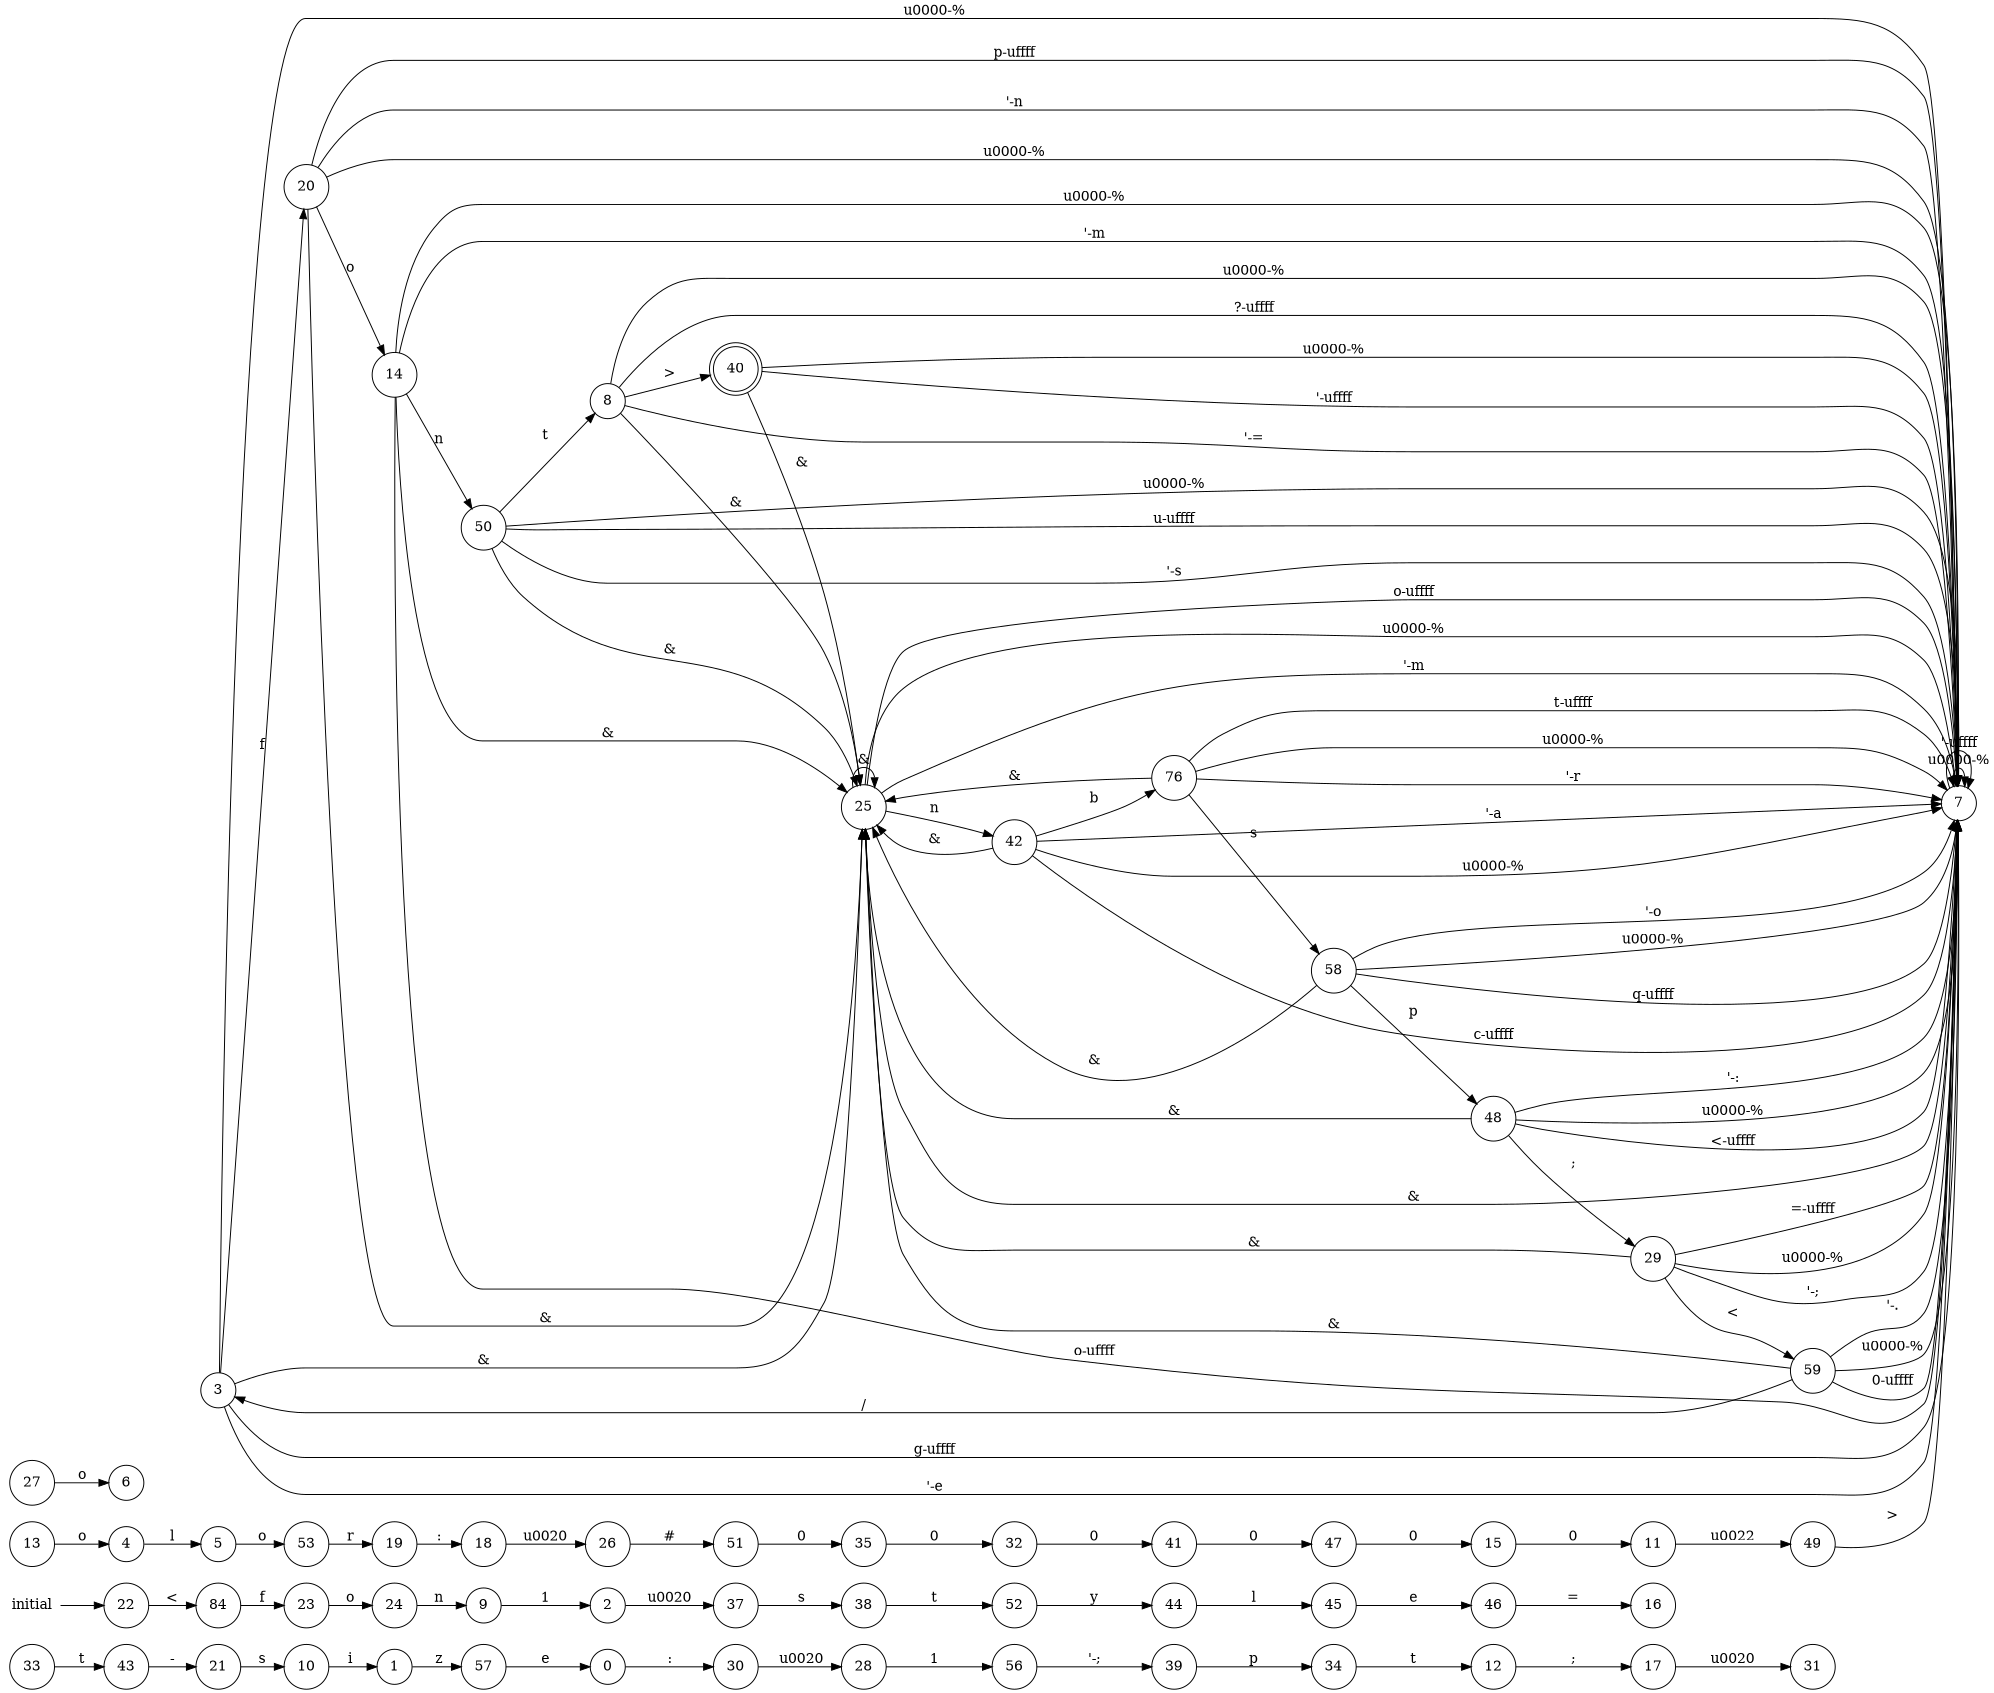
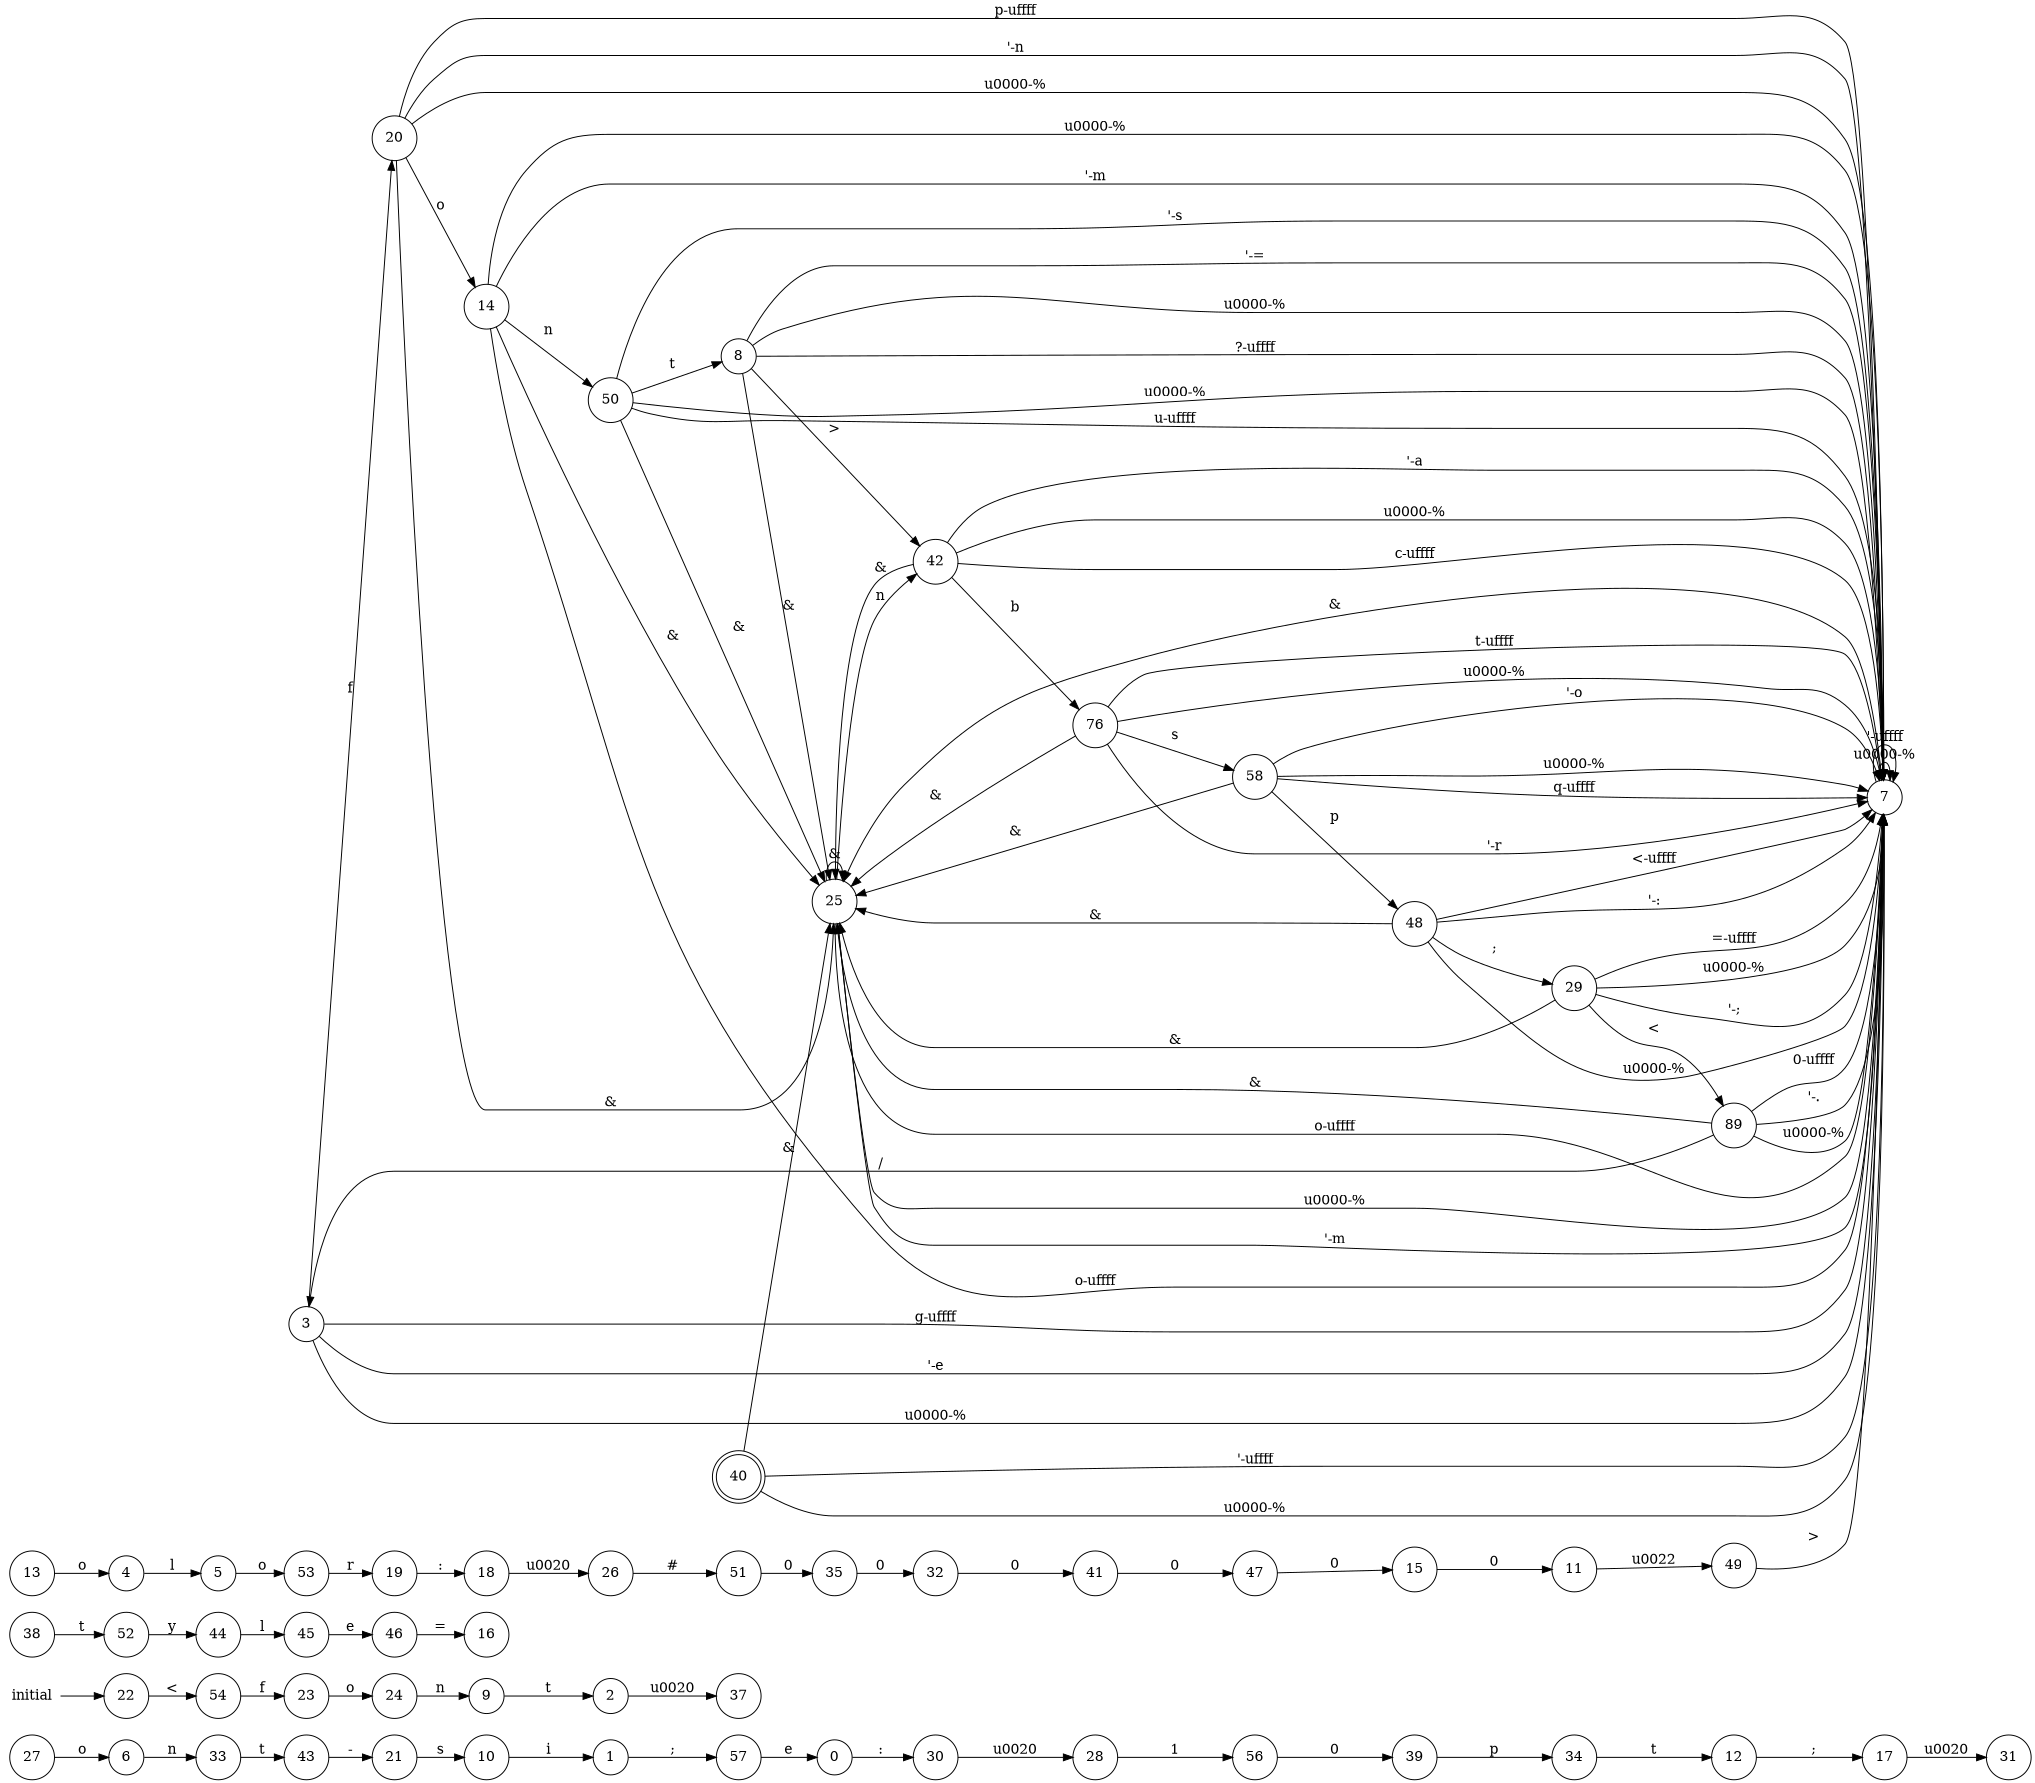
edge "8" -> "40": now "8" -> "42"
edge "3" -> "25": removed, label "&"
node "59": label "59" -> "89"
edge "9" -> "2": label "1" -> "t"
node "84": label "84" -> "54"
edge "37" -> "38": removed, label "s"
edge "1" -> "57": label "z" -> ";"
edge "56" -> "39": label "'-;" -> "0"
edge "6" -> "33": added, label "n"
